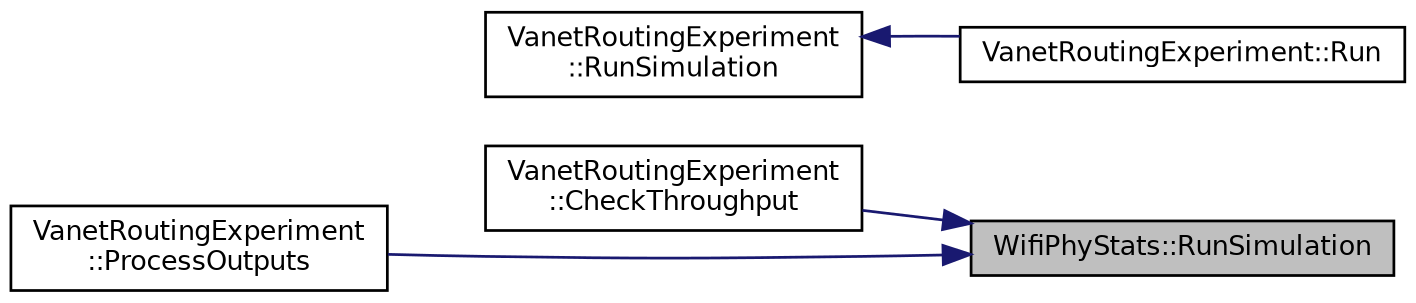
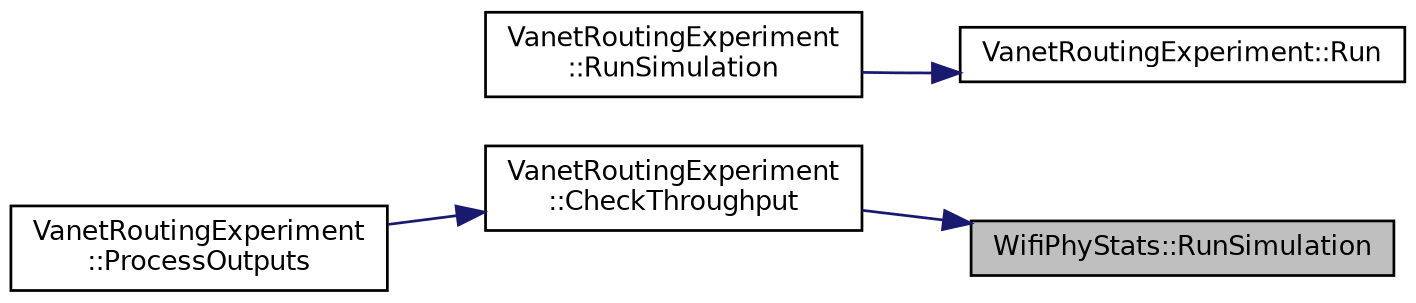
edge "VanetRoutingExperiment::Run" -> "VanetRoutingExperiment ::RunSimulation": reversed
edge "VanetRoutingExperiment ::ProcessOutputs" -> "WifiPhyStats::RunSimulation": now "VanetRoutingExperiment ::ProcessOutputs" -> "VanetRoutingExperiment ::CheckThroughput"
